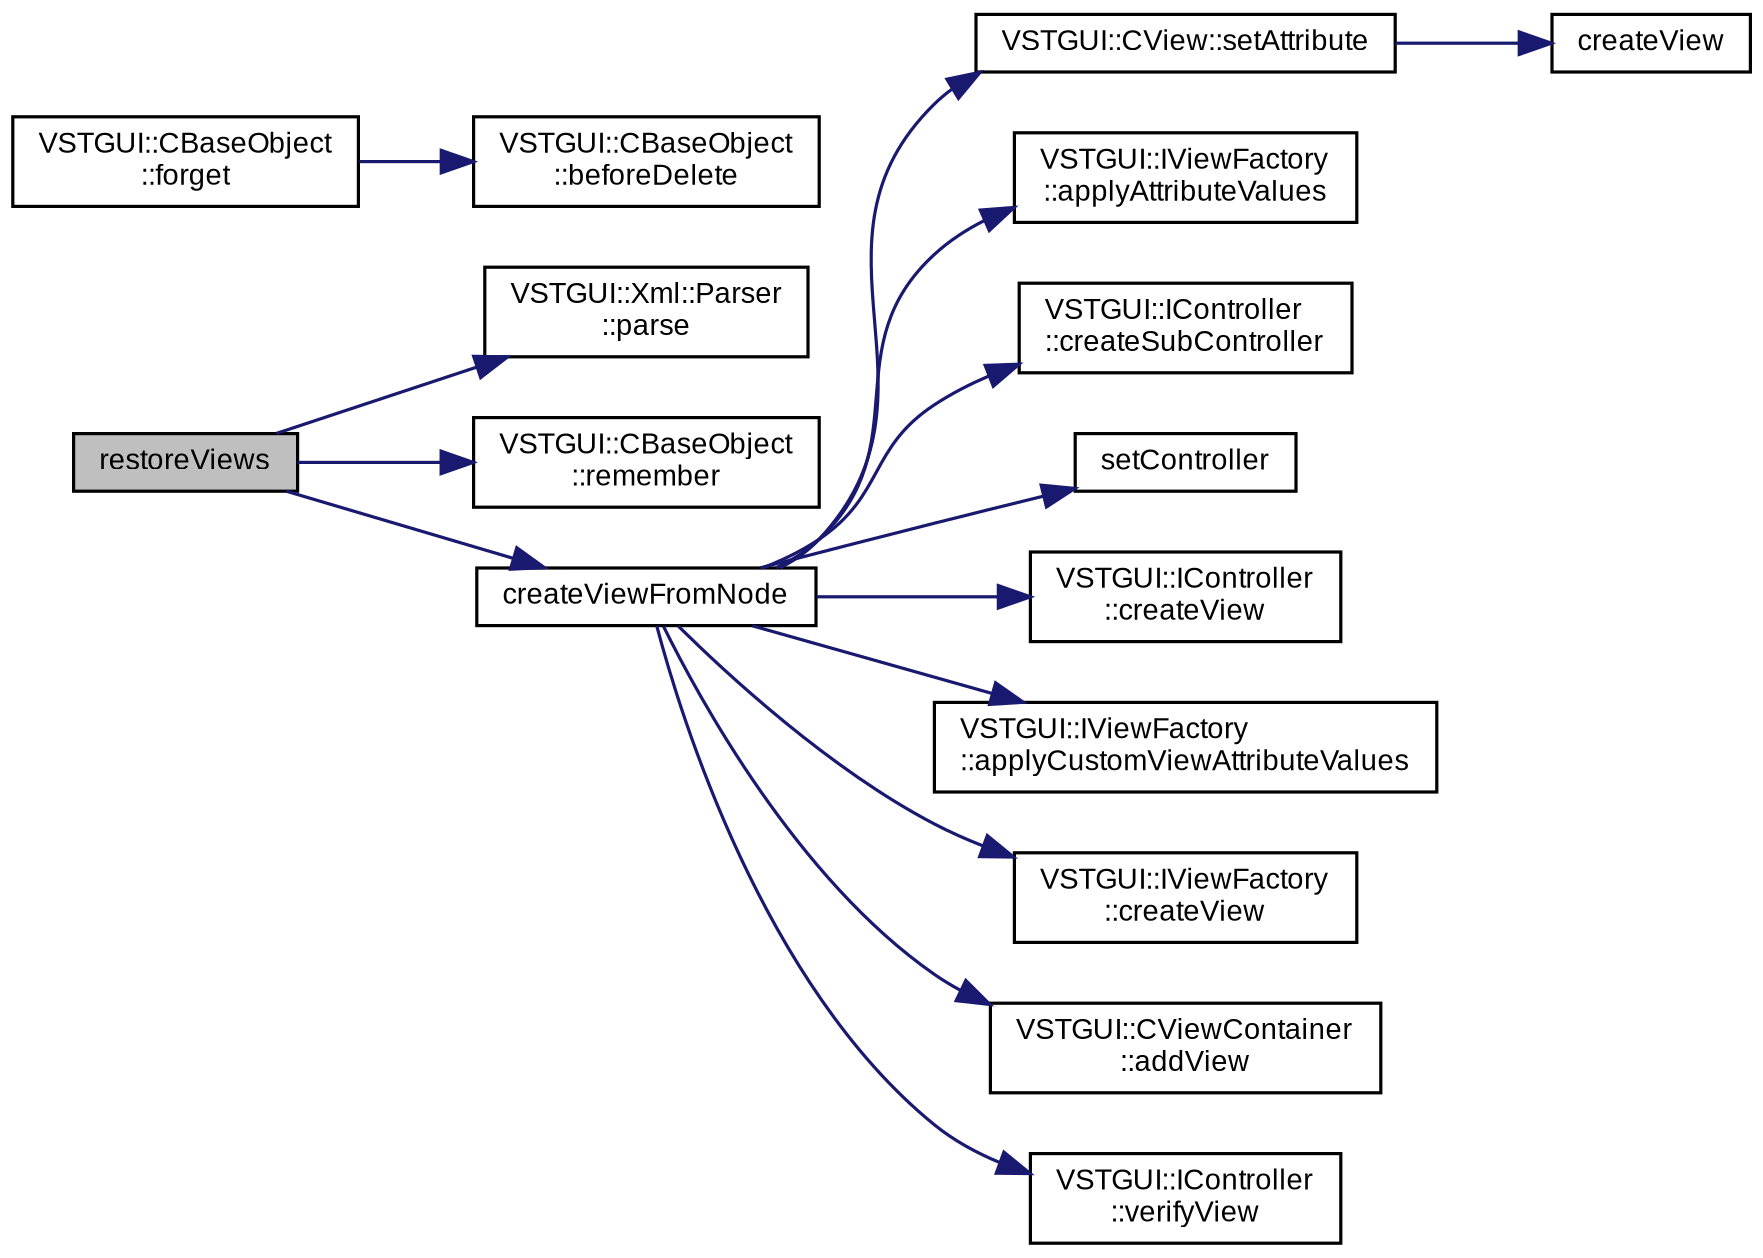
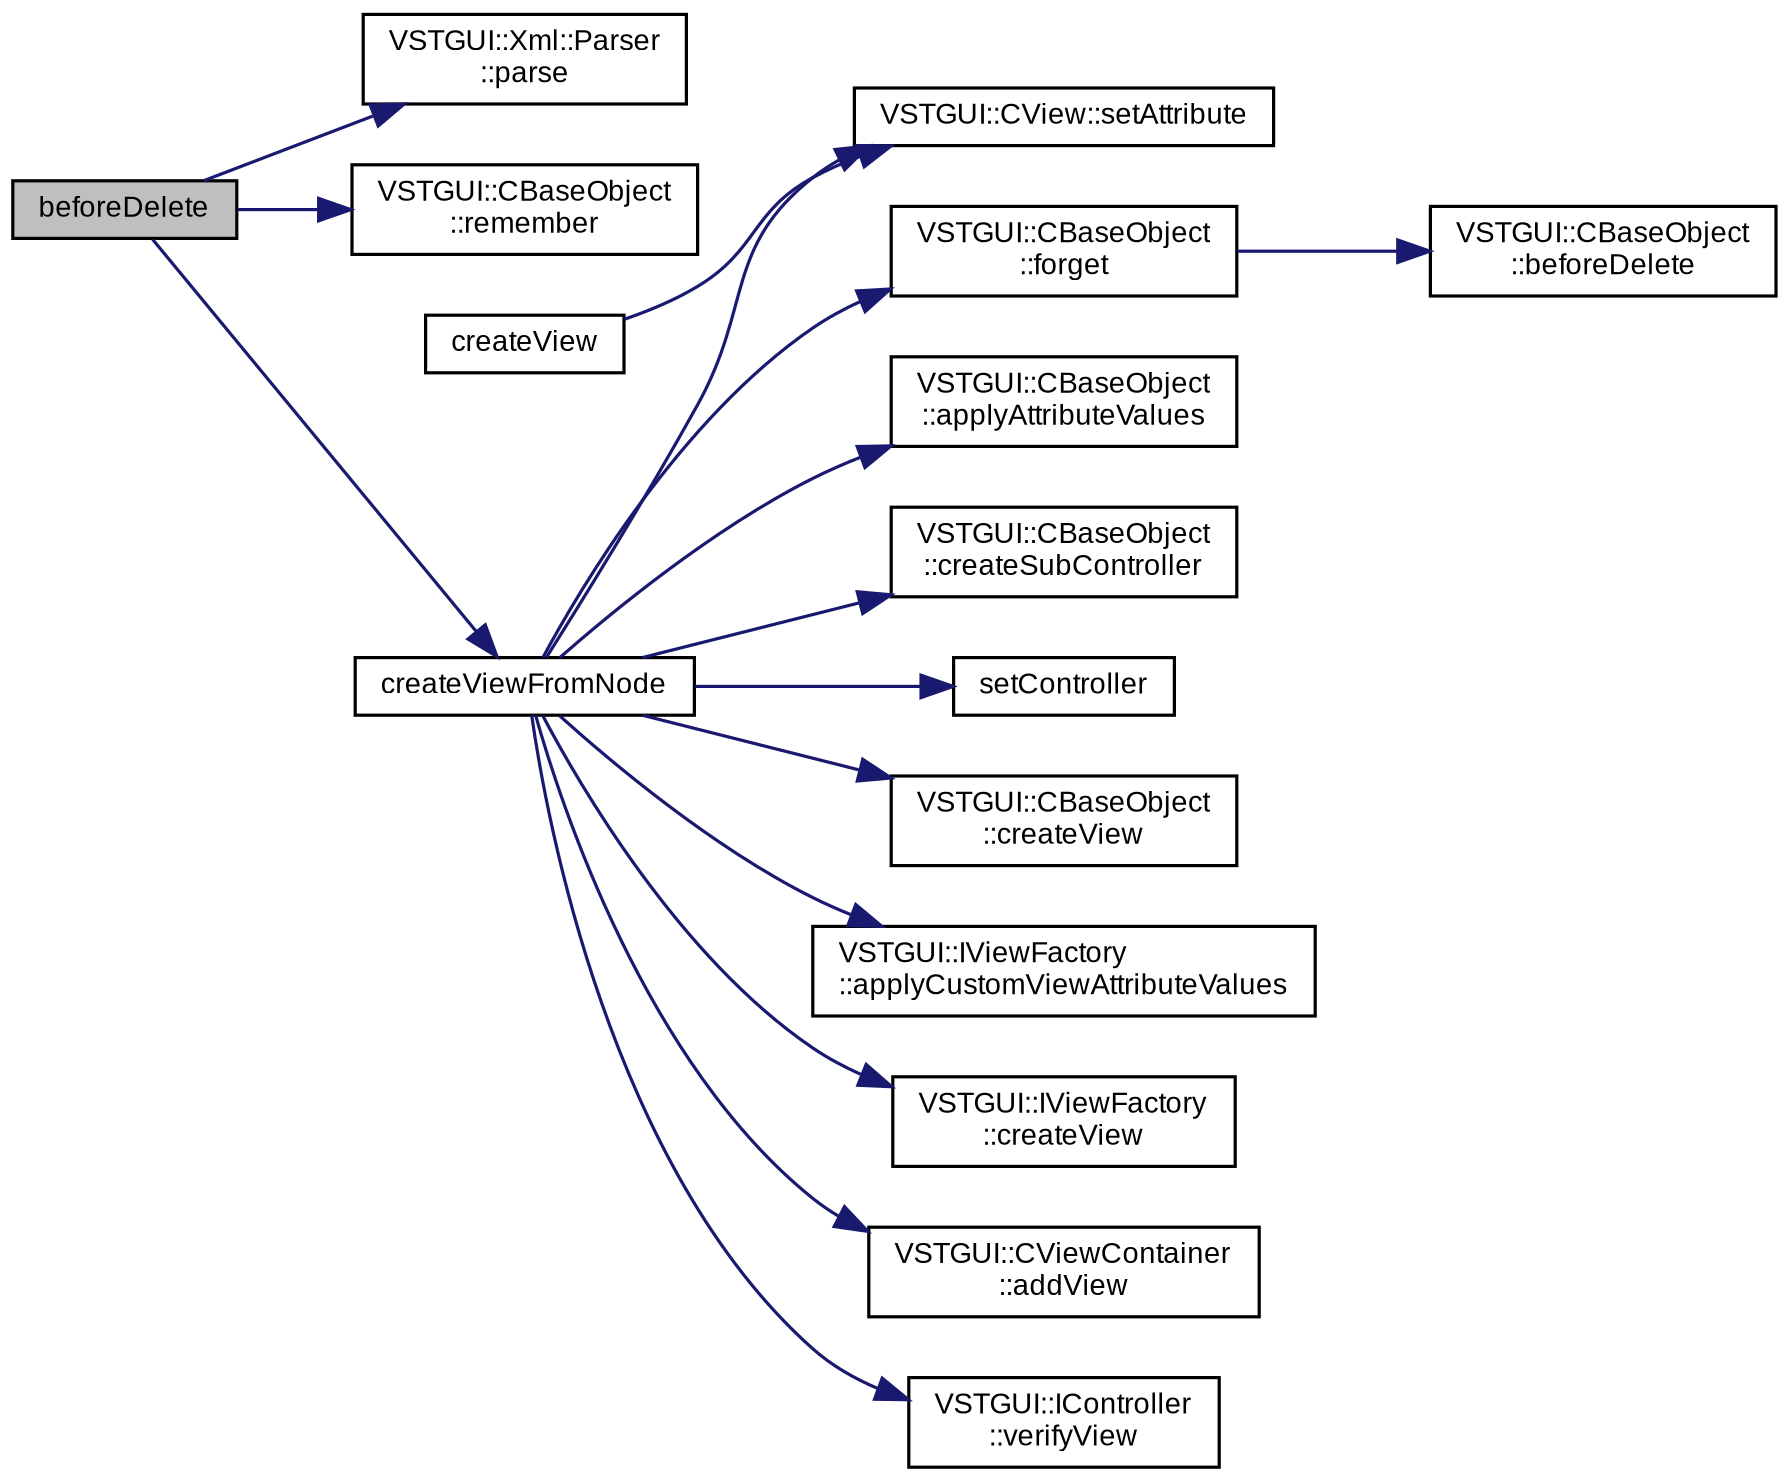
edge "VSTGUI::CView::setAttribute" -> "createView": reversed
node "VSTGUI::IViewFactory ::applyAttributeValues": label "VSTGUI::IViewFactory ::applyAttributeValues" -> "VSTGUI::CBaseObject ::applyAttributeValues"
node "VSTGUI::IController ::createSubController": label "VSTGUI::IController ::createSubController" -> "VSTGUI::CBaseObject ::createSubController"
edge "createViewFromNode" -> "VSTGUI::CBaseObject ::forget": added
node "restoreViews": label "restoreViews" -> "beforeDelete"
node "VSTGUI::IController ::createView": label "VSTGUI::IController ::createView" -> "VSTGUI::CBaseObject ::createView"
